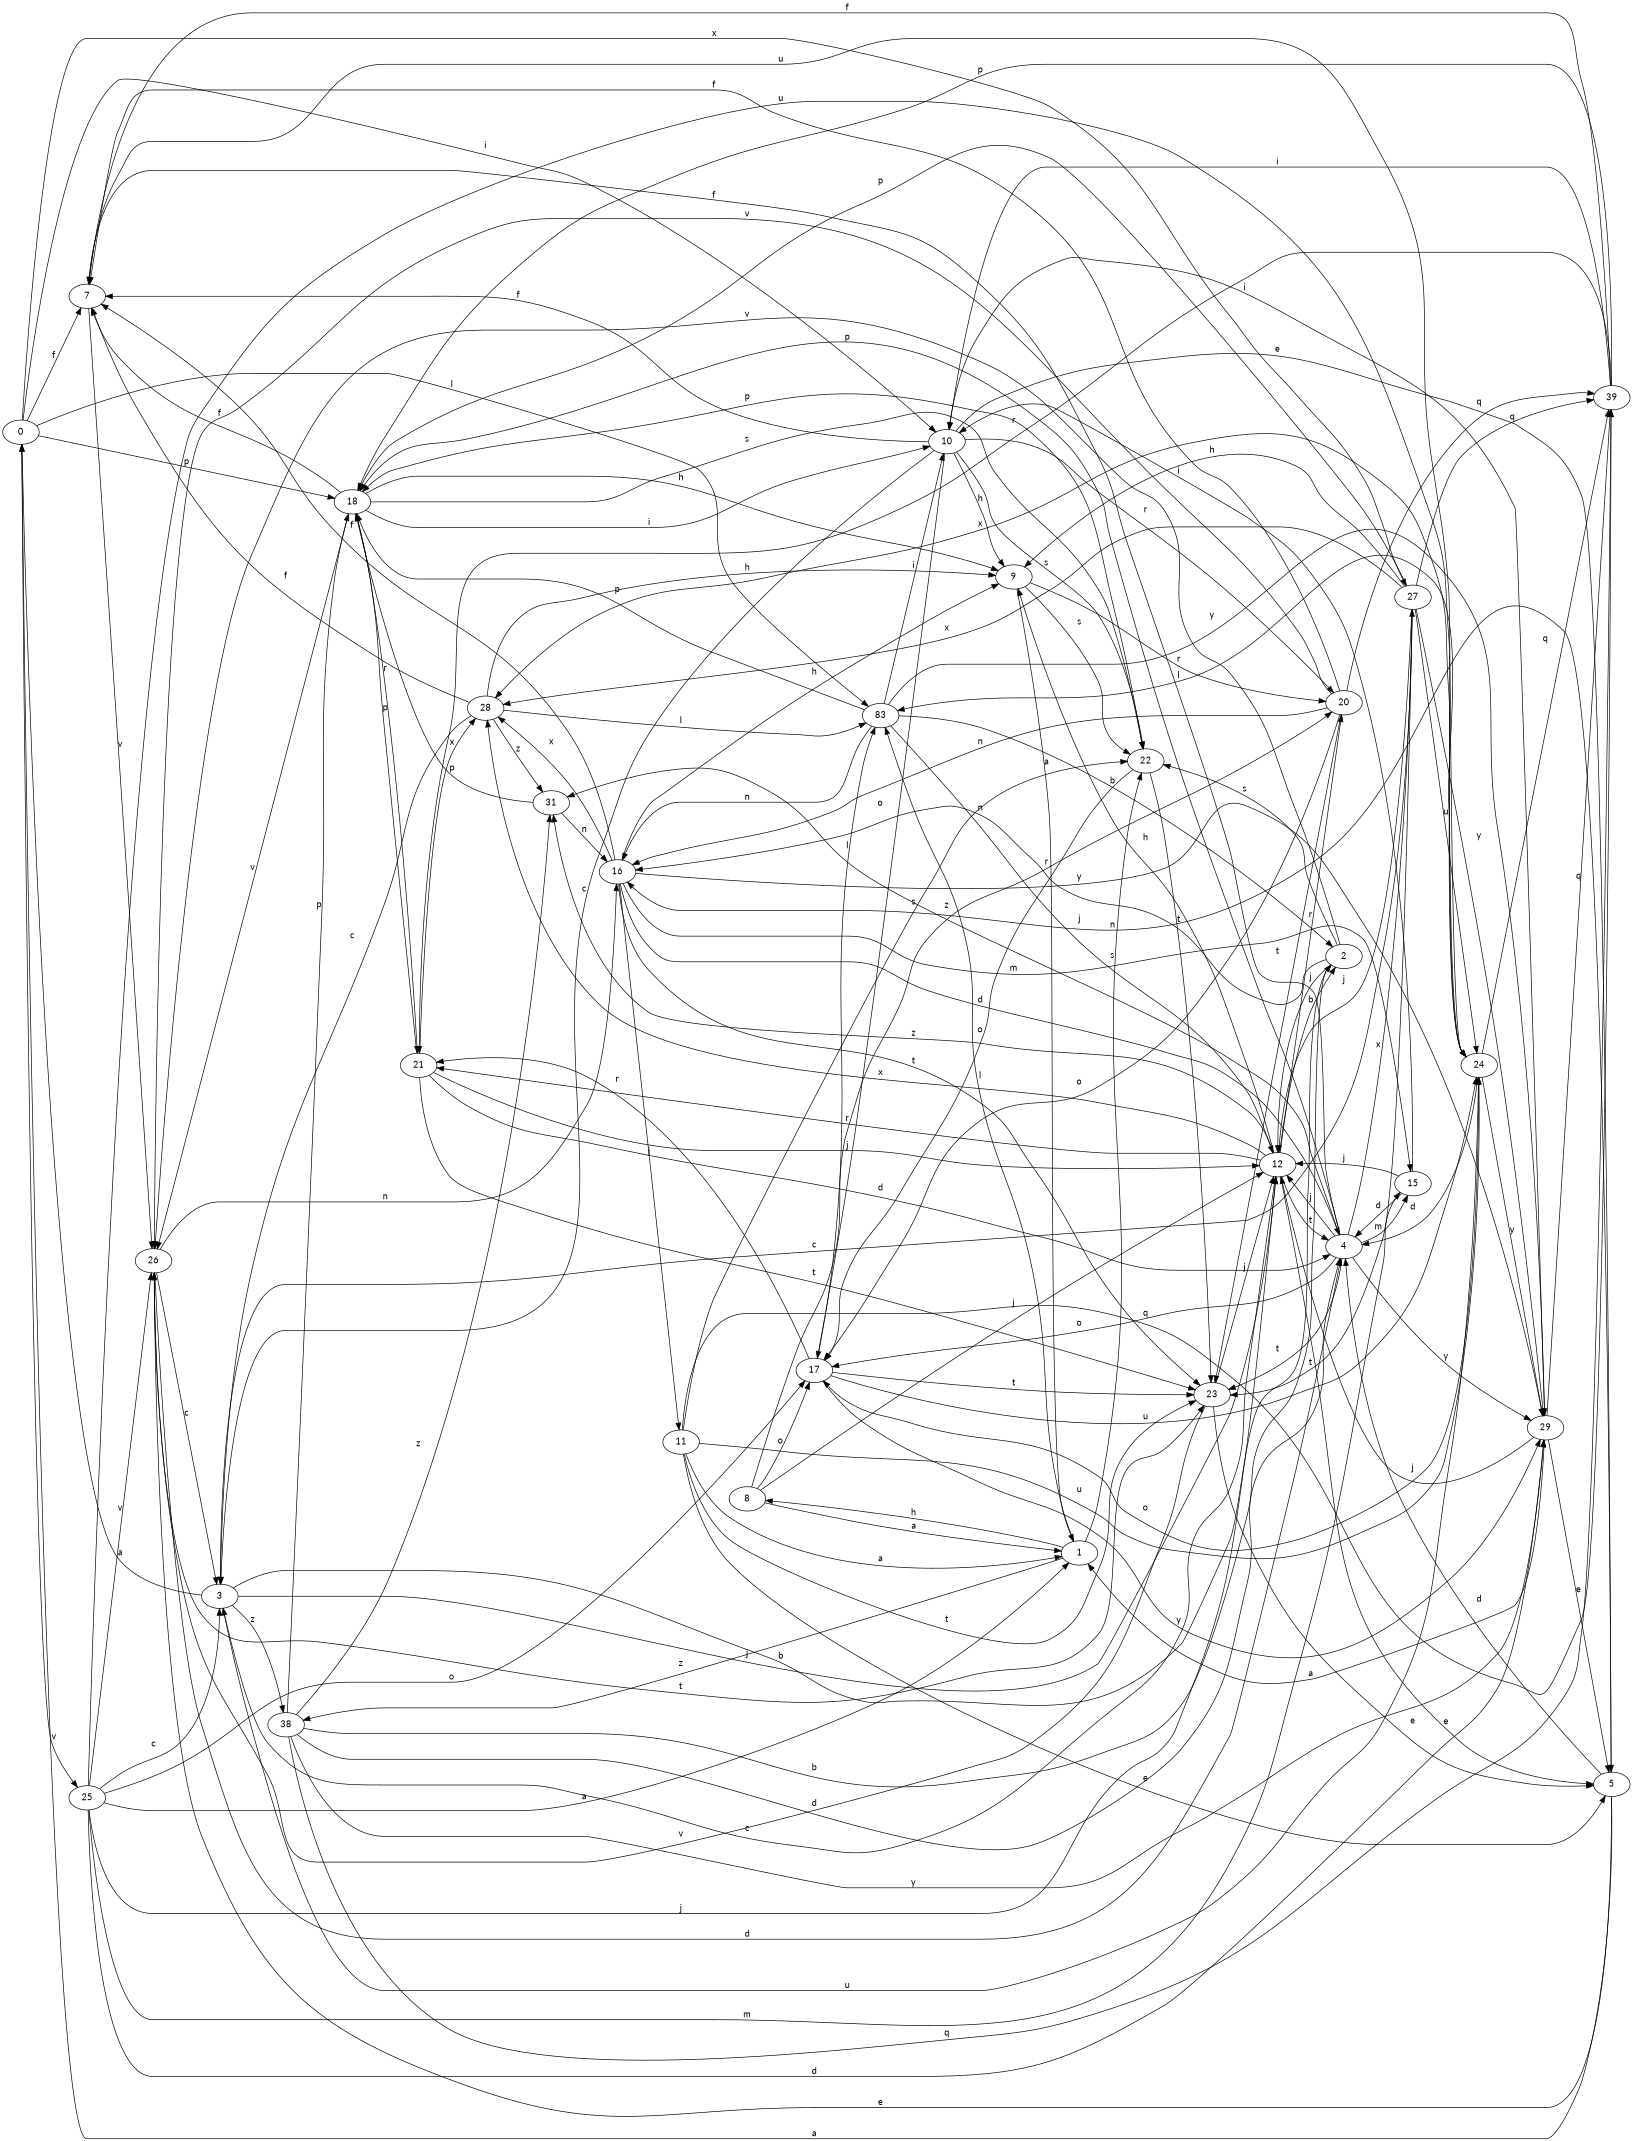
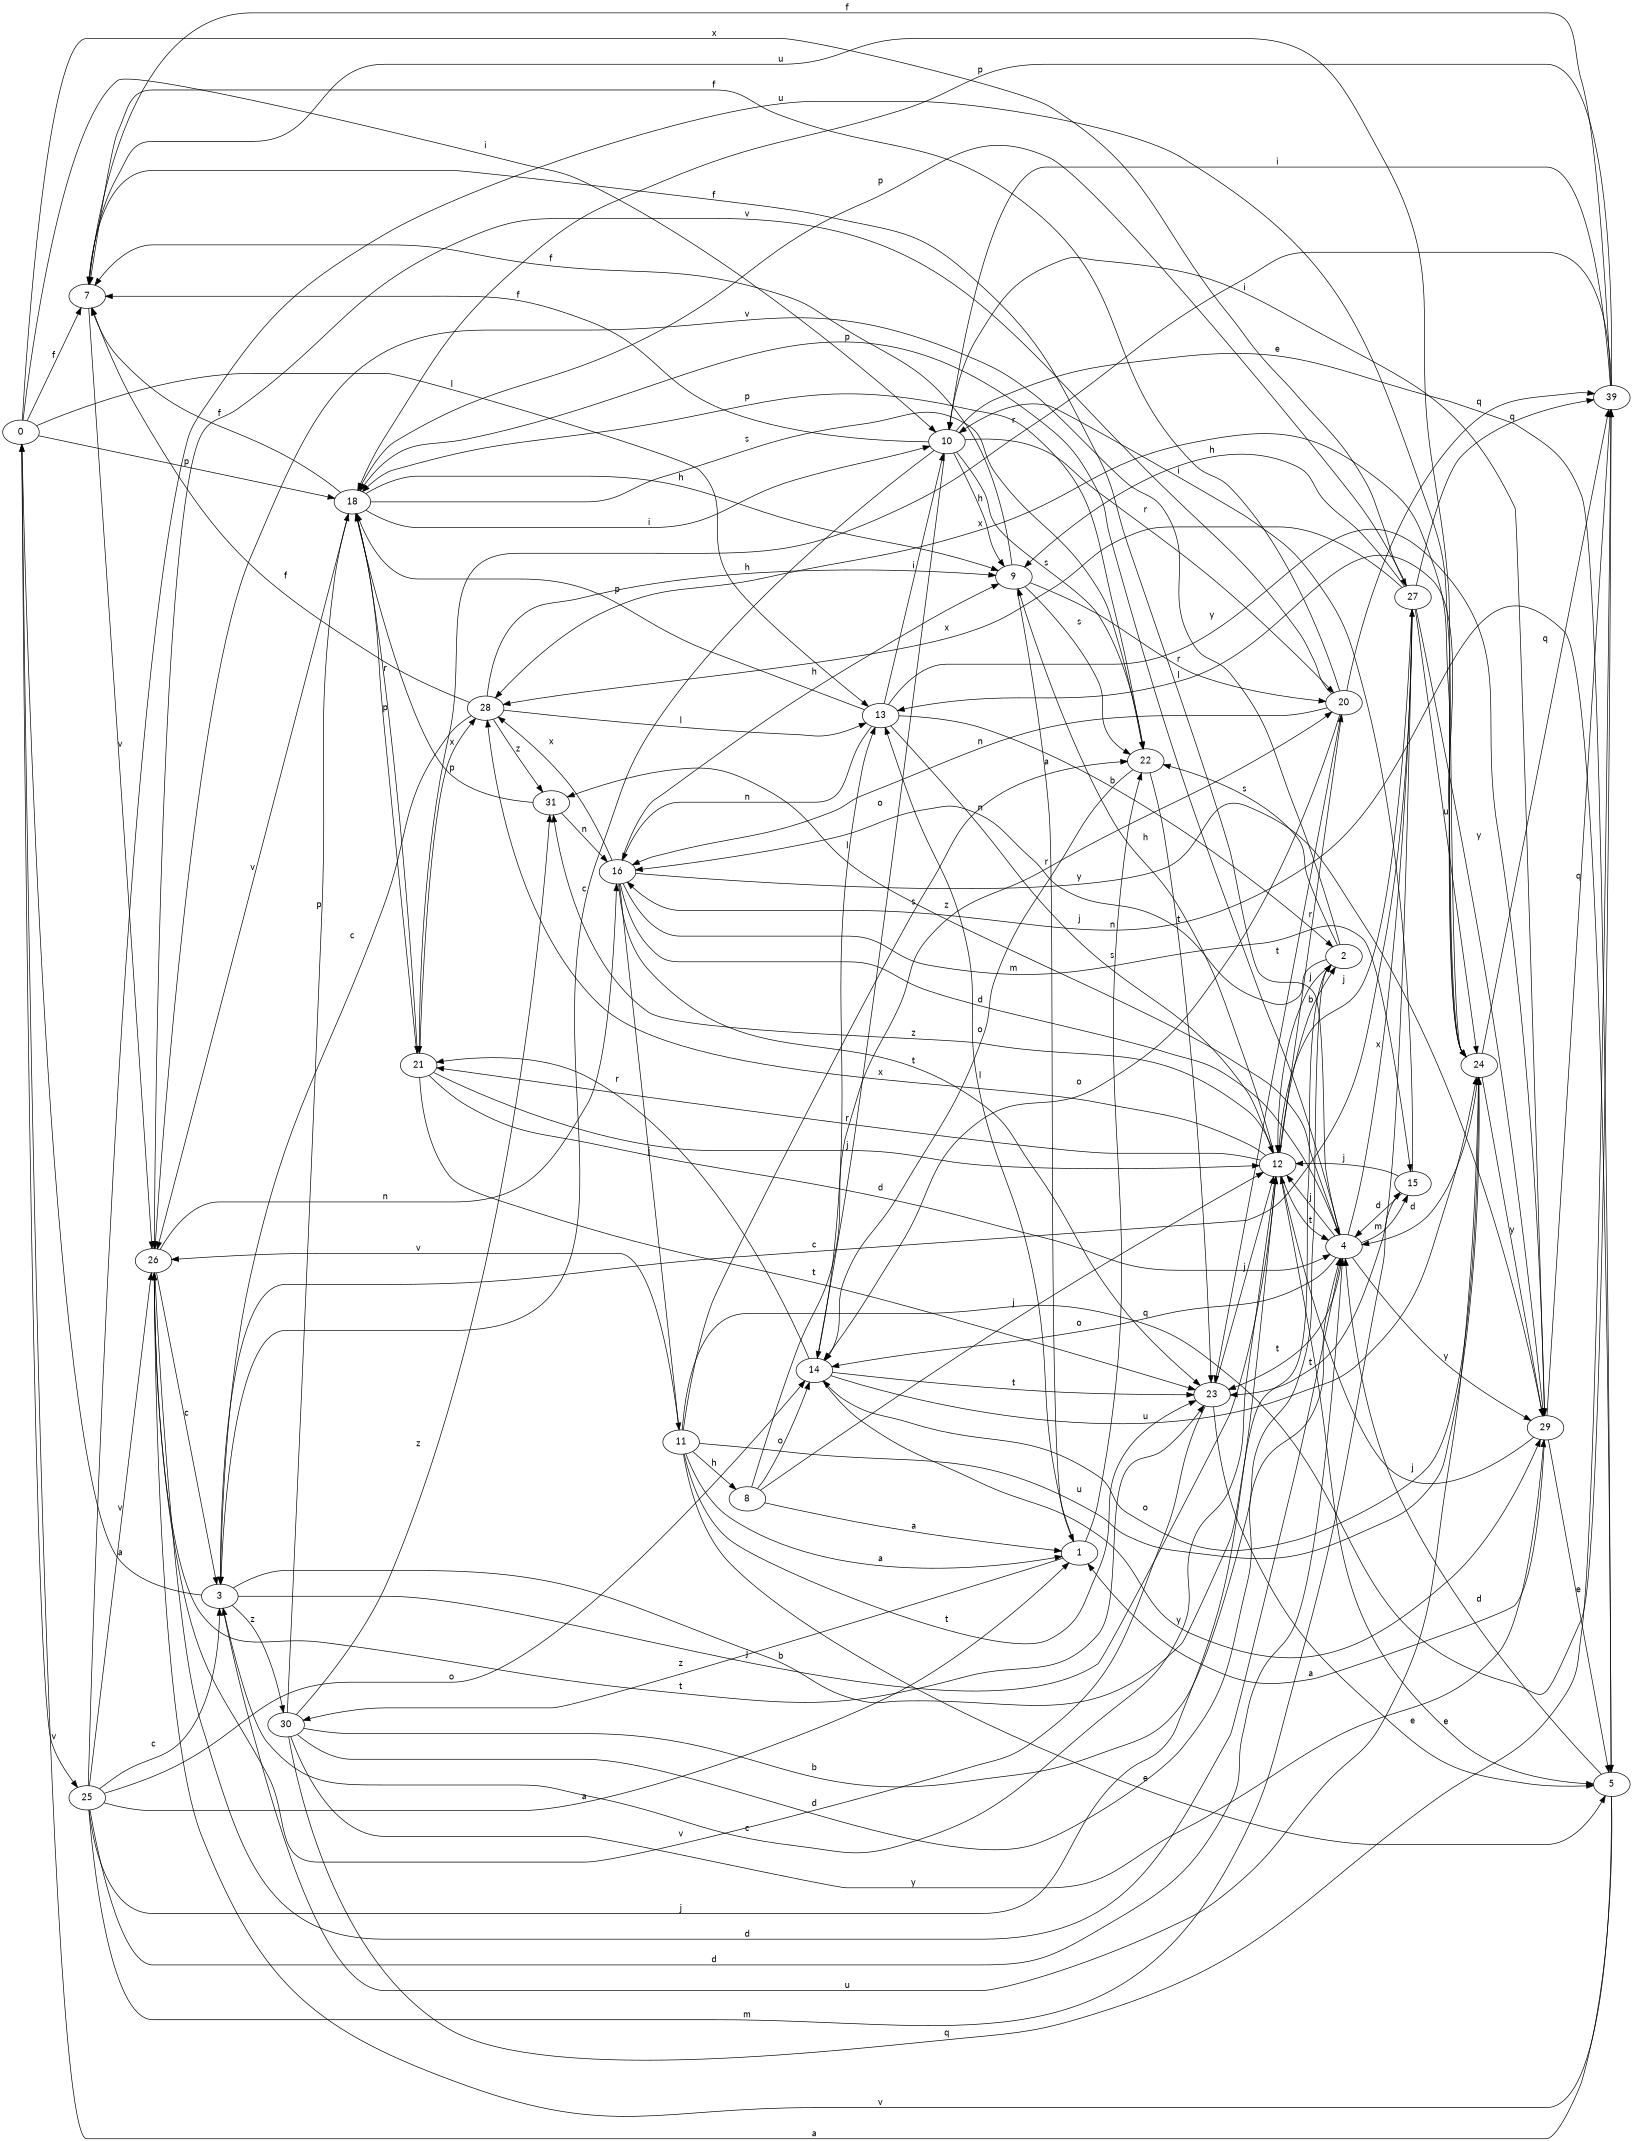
edge "16" -> "7": now "9" -> "7"
node "83": label "83" -> "13"
edge "11" -> "26": added, label "v"
node "17": label "17" -> "14"
edge "1" -> "8": now "11" -> "8"
node "38": label "38" -> "30"
edge "25" -> "29": now "25" -> "4"
edge "5" -> "26": label "e" -> "v"
